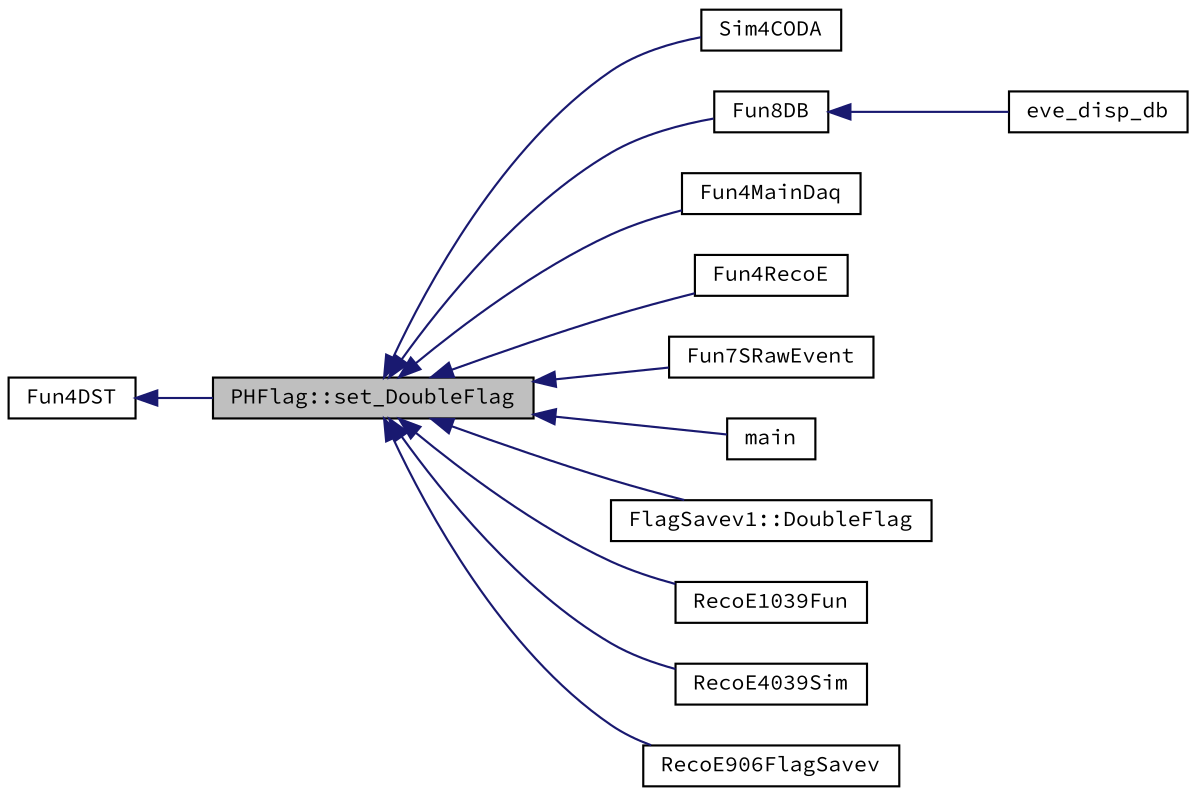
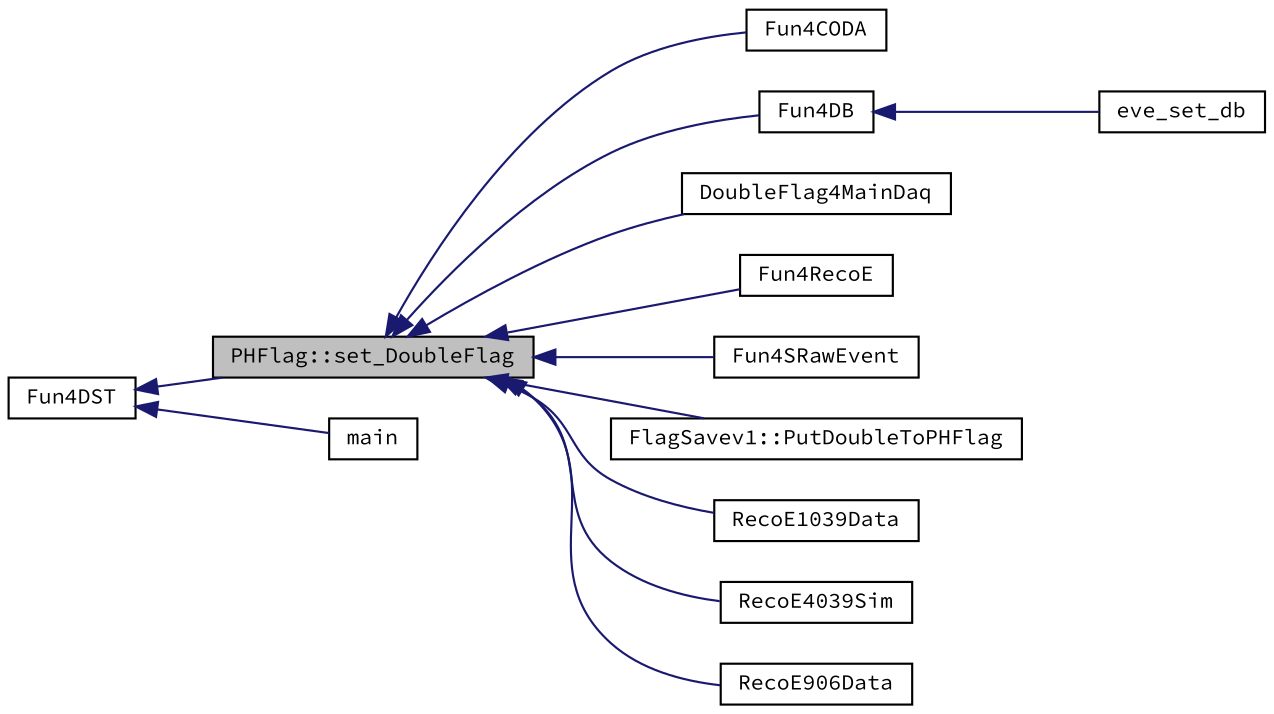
node "Sim4CODA": label "Sim4CODA" -> "Fun4CODA"
node "Fun8DB": label "Fun8DB" -> "Fun4DB"
node "eve_disp_db": label "eve_disp_db" -> "eve_set_db"
node "Fun4MainDaq": label "Fun4MainDaq" -> "DoubleFlag4MainDaq"
node "Fun7SRawEvent": label "Fun7SRawEvent" -> "Fun4SRawEvent"
edge "main" -> "PHFlag::set_DoubleFlag": now "main" -> "Fun4DST"
node "FlagSavev1::DoubleFlag": label "FlagSavev1::DoubleFlag" -> "FlagSavev1::PutDoubleToPHFlag"
node "RecoE1039Fun": label "RecoE1039Fun" -> "RecoE1039Data"
node "RecoE906FlagSavev": label "RecoE906FlagSavev" -> "RecoE906Data"
